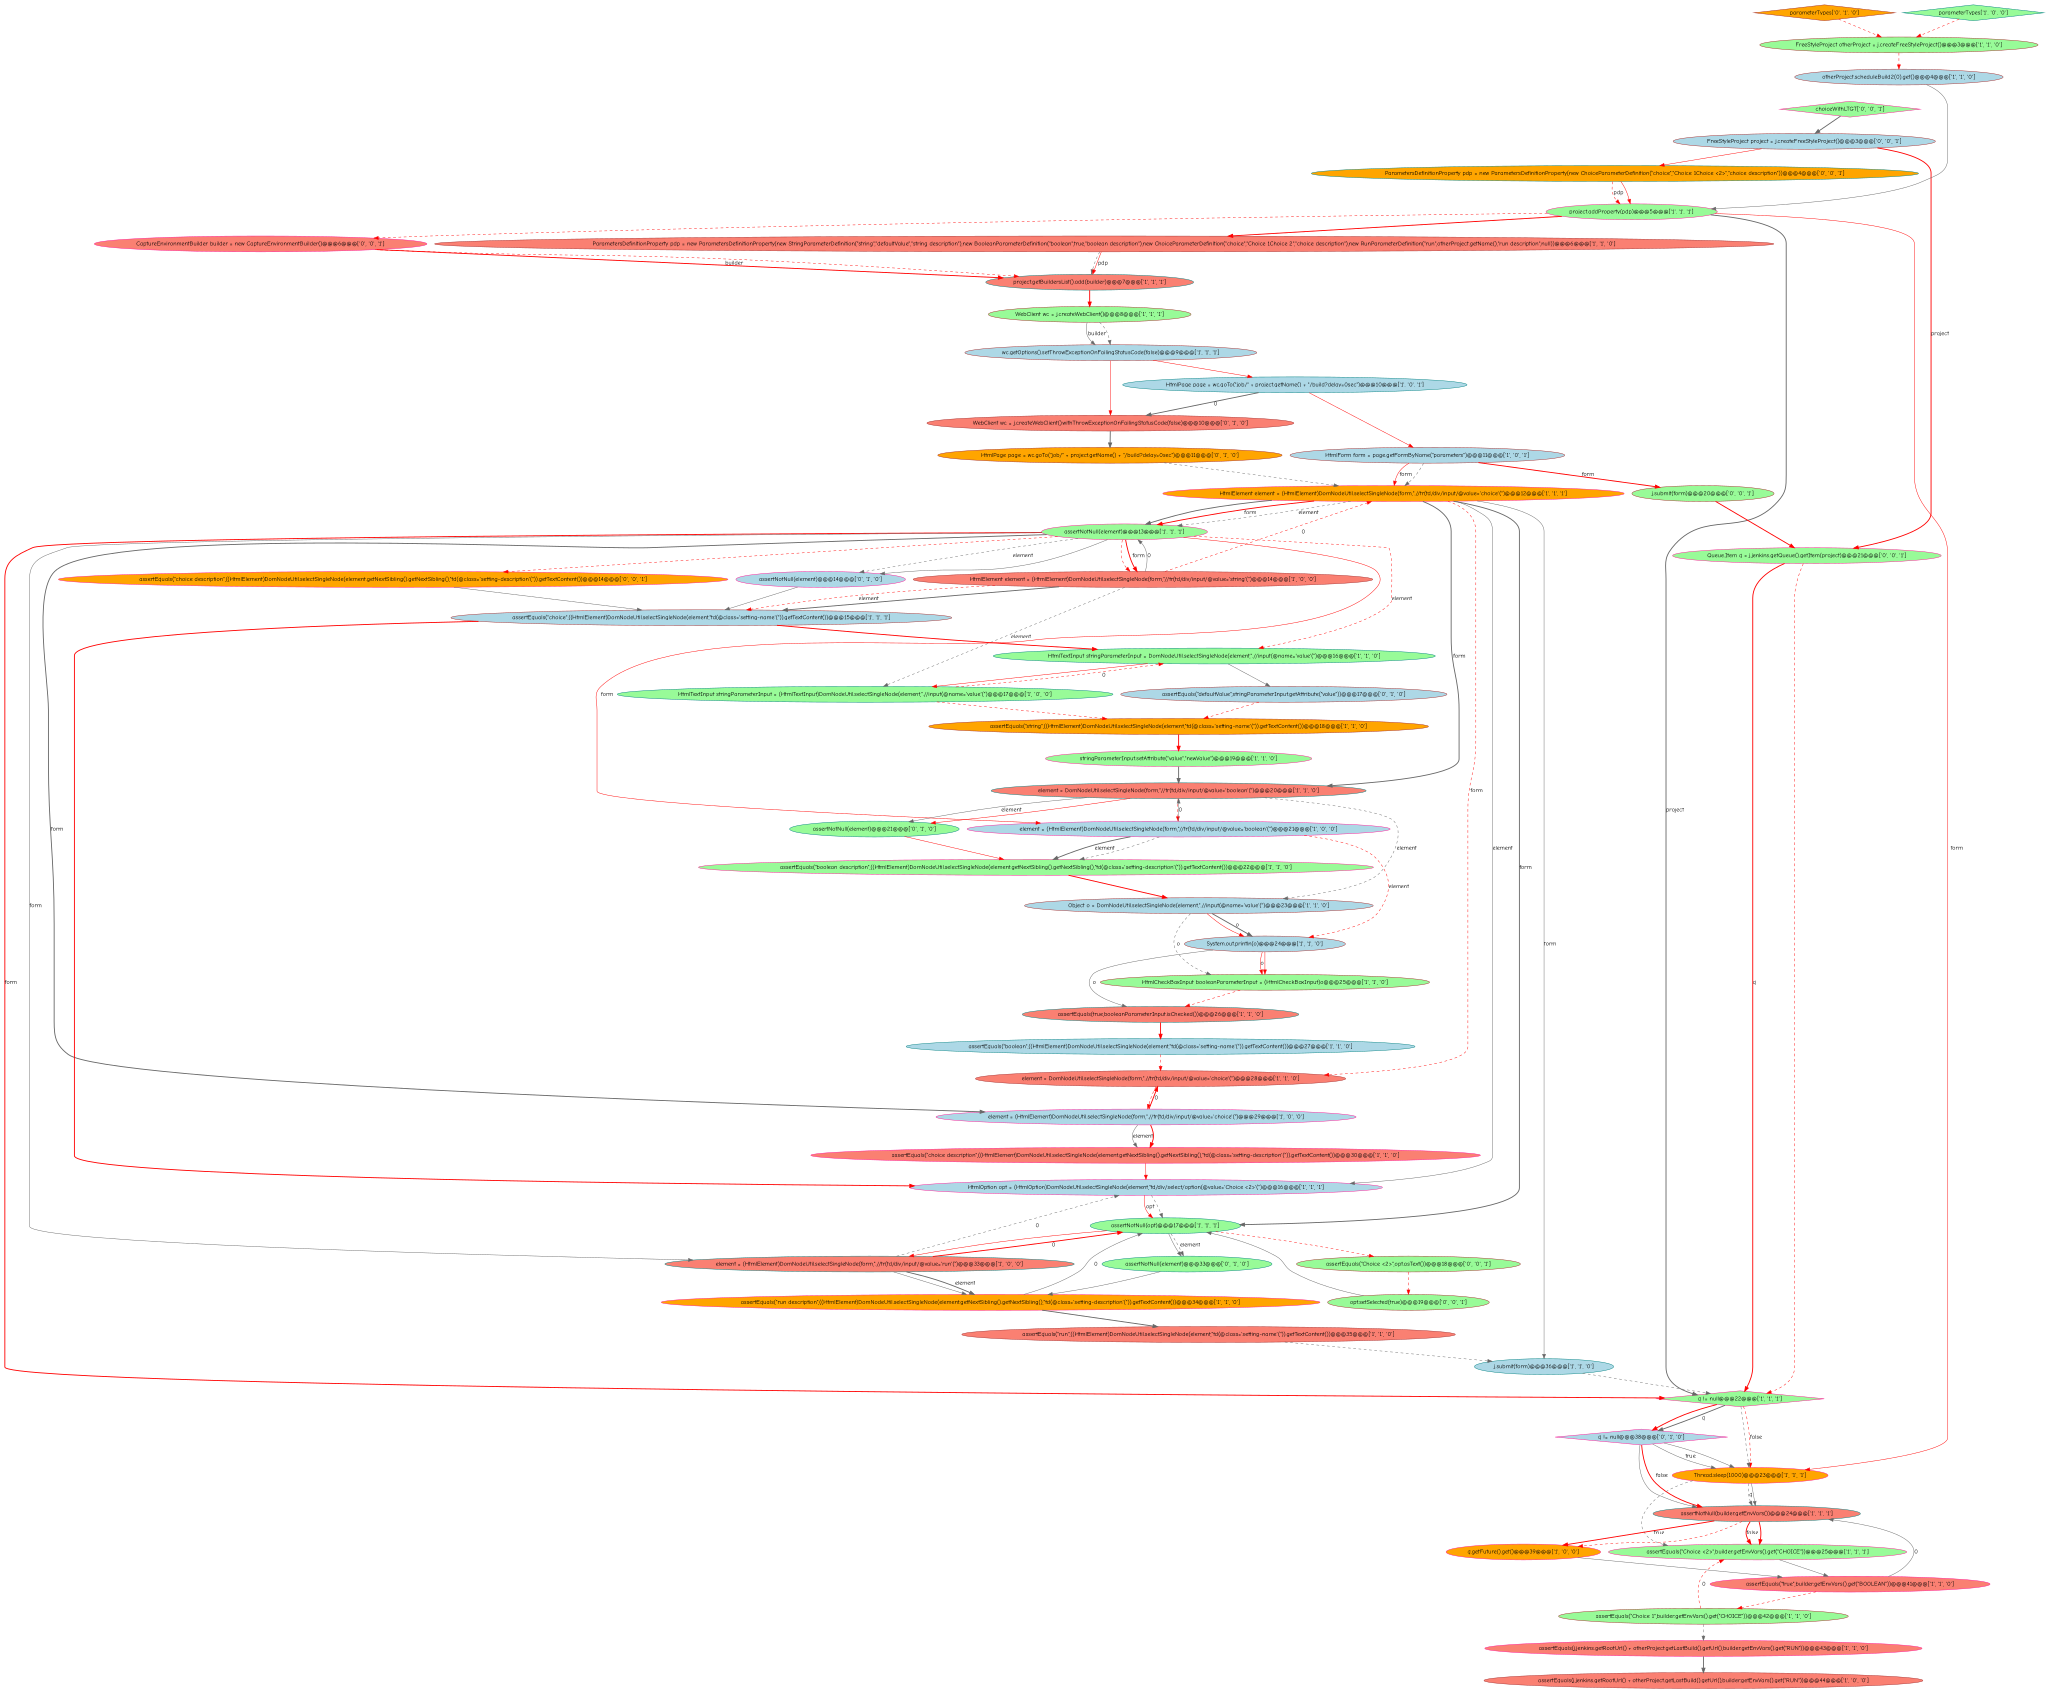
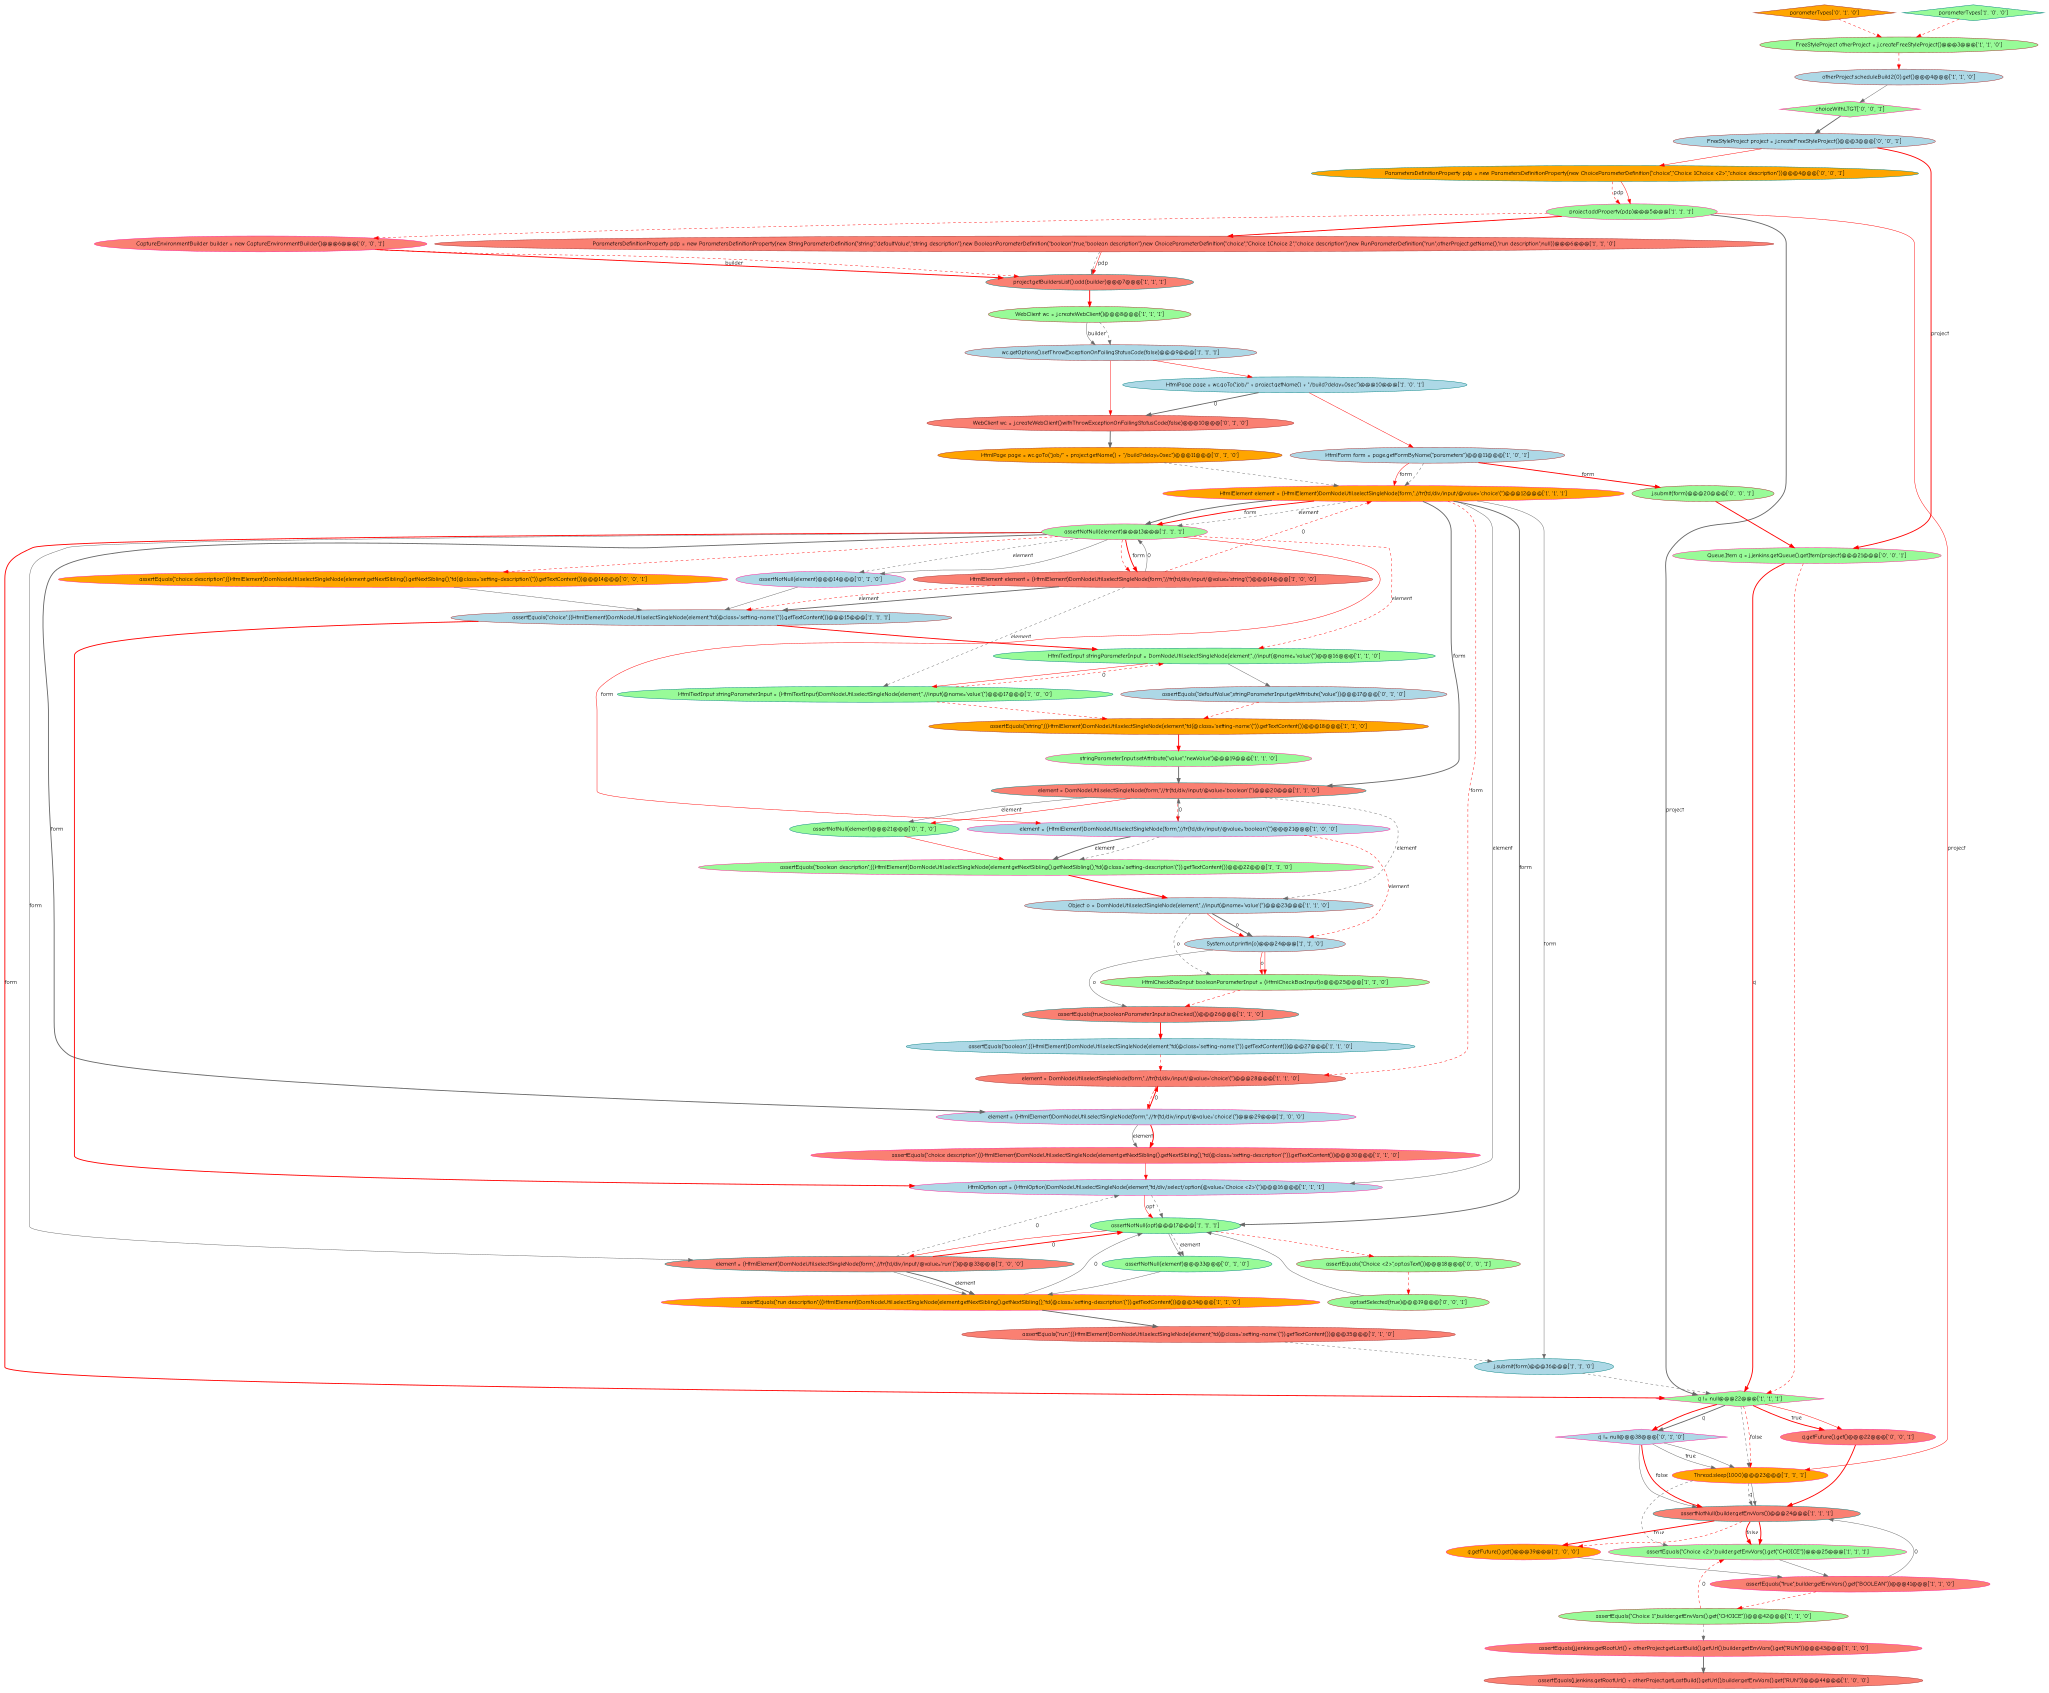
edge "otherProject.scheduleBuild2(0).get()@@@4@@@['1', '1', '0']" -> "project.addProperty(pdp)@@@5@@@['1', '1', '1']": now "otherProject.scheduleBuild2(0).get()@@@4@@@['1', '1', '0']" -> "choiceWithLTGT['0', '0', '1']"
edge "project.addProperty(pdp)@@@5@@@['1', '1', '1']" -> "Thread.sleep(1000)@@@23@@@['1', '1', '1']": label "form" -> "project"
node "q.getFuture().get()@@@22@@@['0', '0', '1']": added
